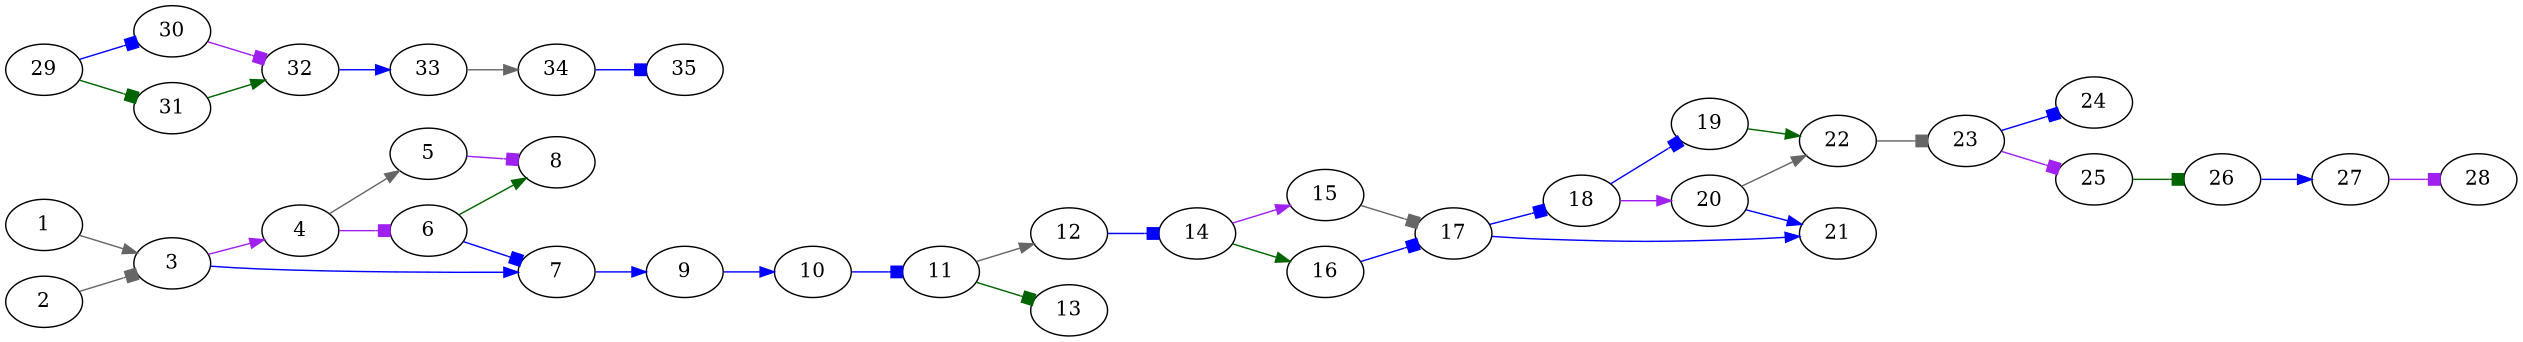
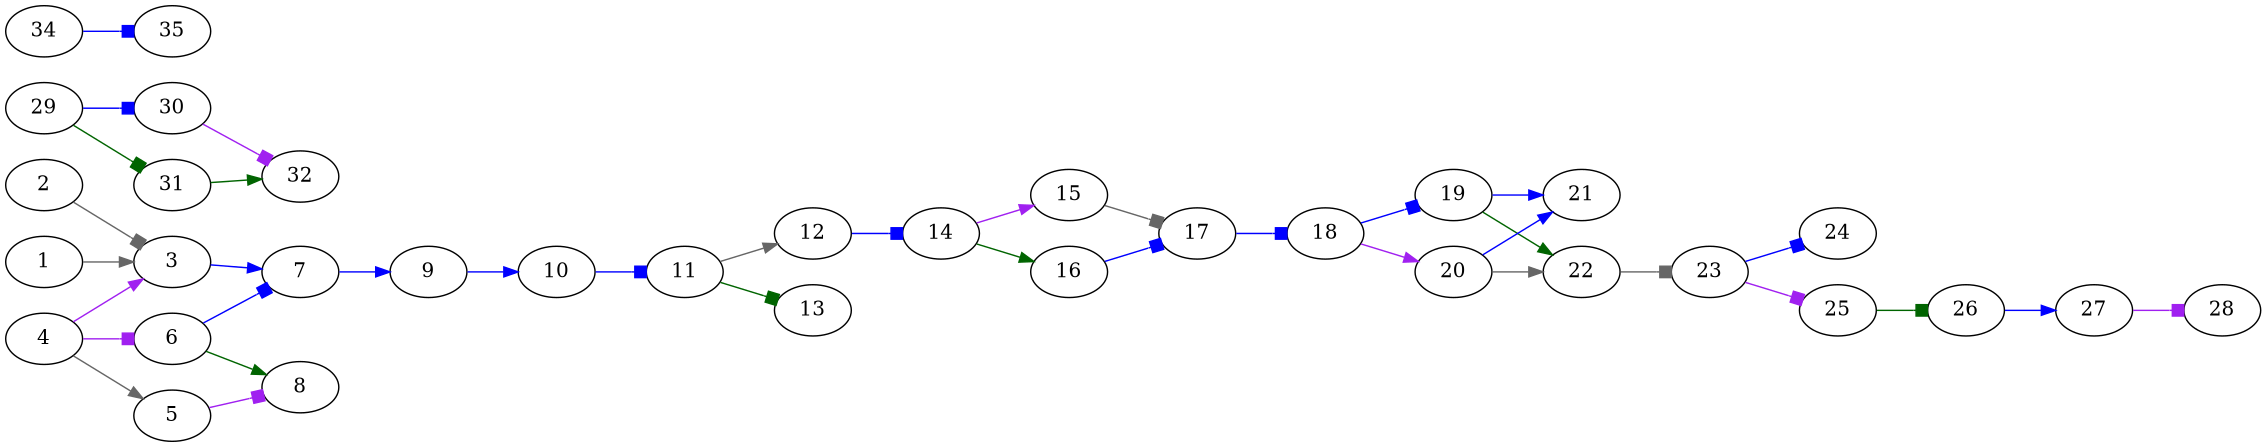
node "33": removed
edge "17" -> "21": now "19" -> "21"
edge "3" -> "4": reversed
